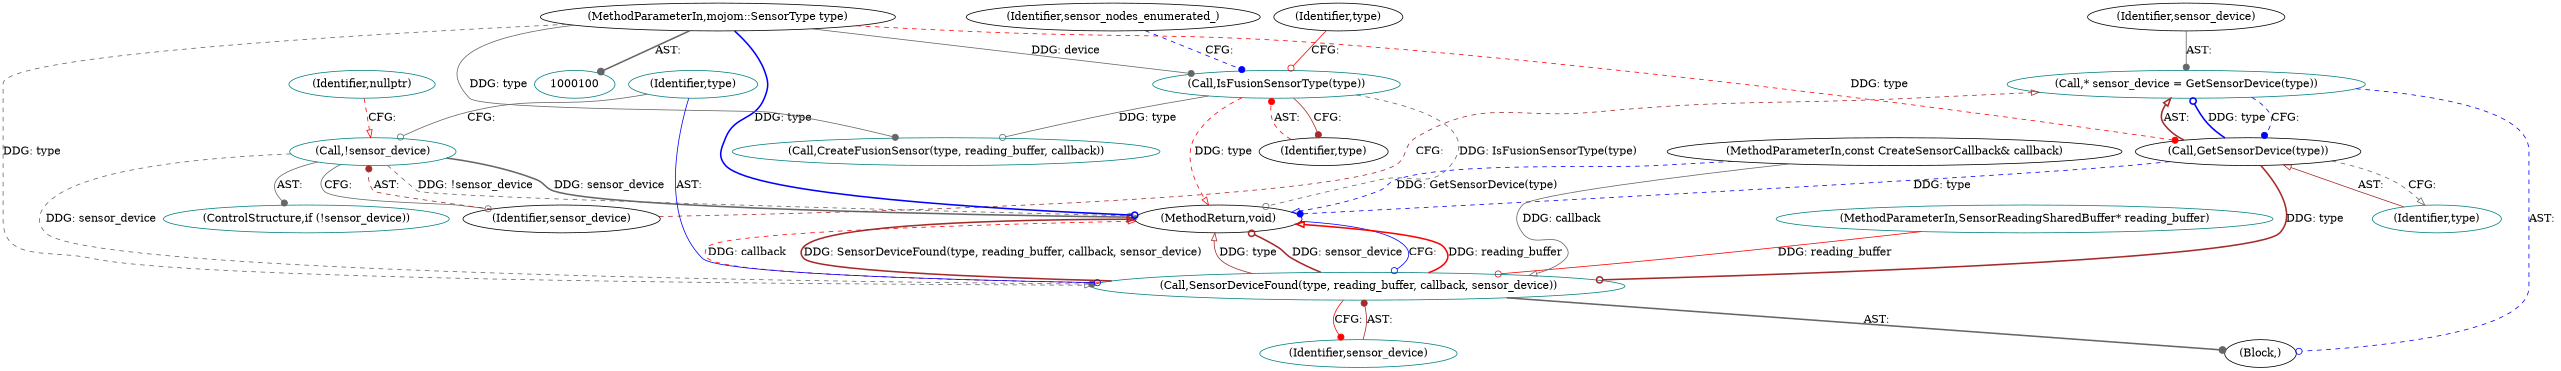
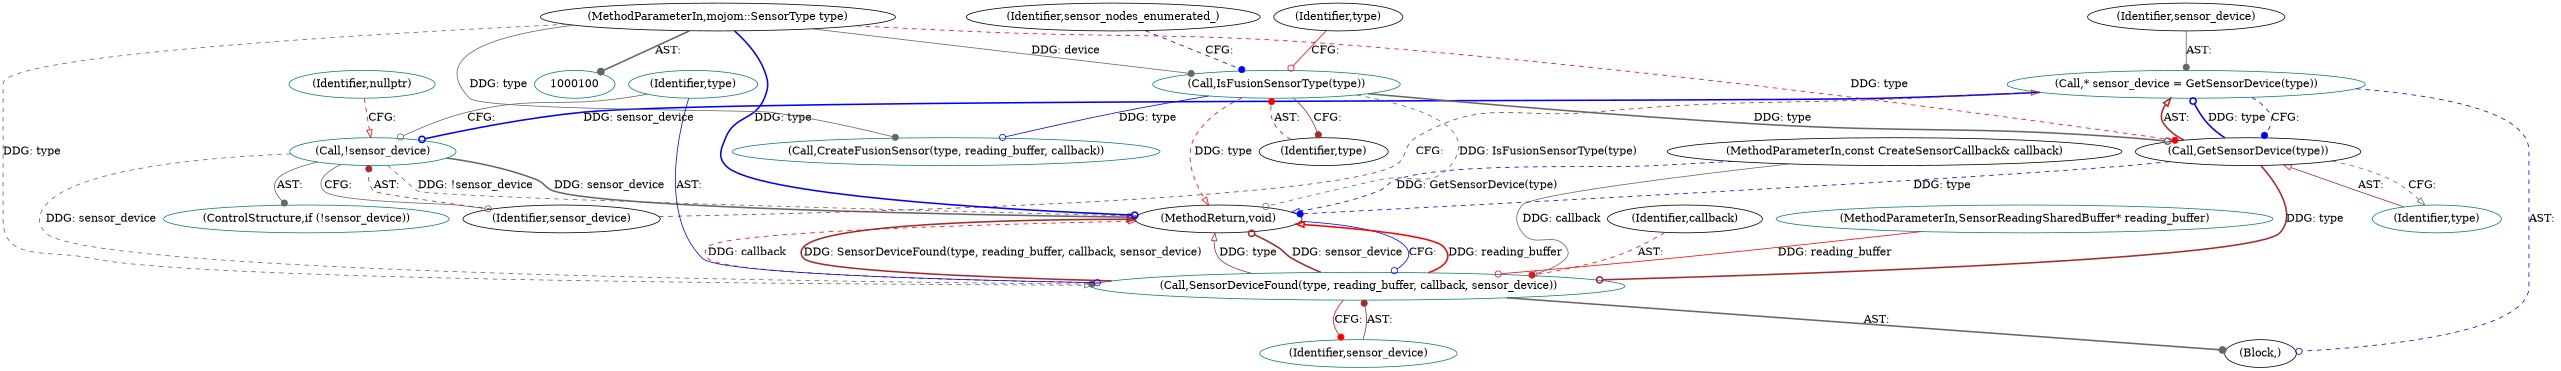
edge "(Call,* sensor_device = GetSensorDevice(type))" -> "(Call,!sensor_device)": added, label "DDG: sensor_device"
edge "(Call,IsFusionSensorType(type))" -> "(Call,CreateFusionSensor(type, reading_buffer, callback))": color gray40 -> blue
edge "(Call,IsFusionSensorType(type))" -> "(Call,GetSensorDevice(type))": added, label "DDG: type"
node "(Identifier,callback)": added
